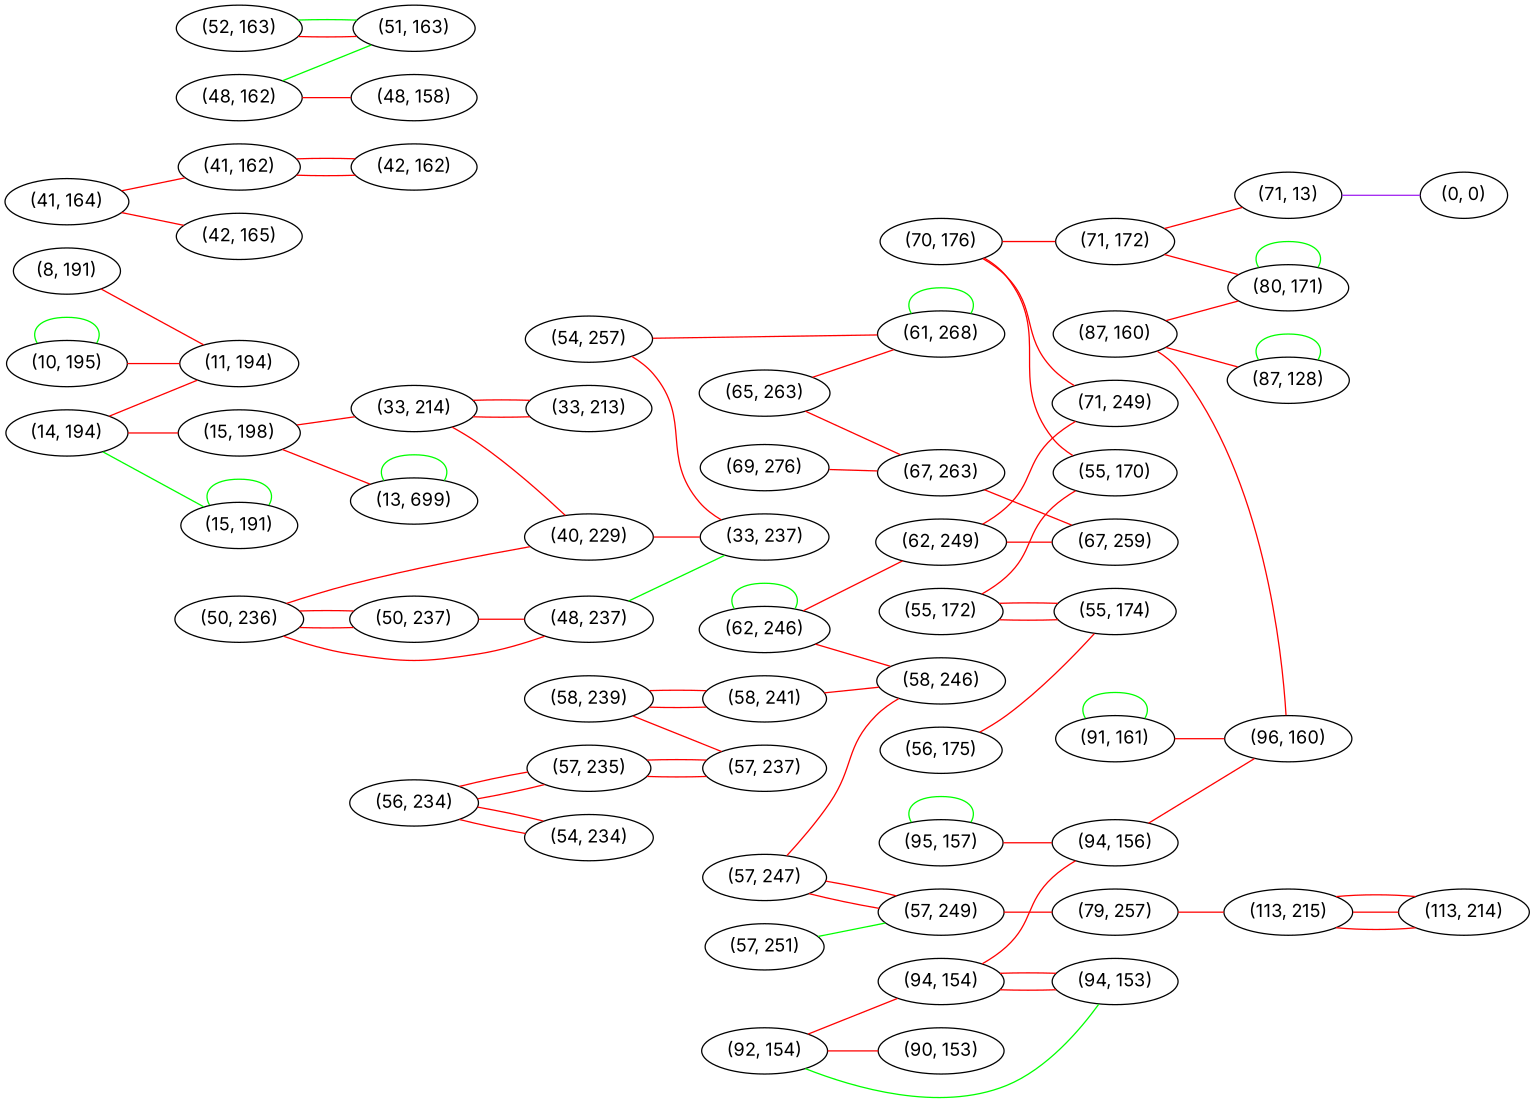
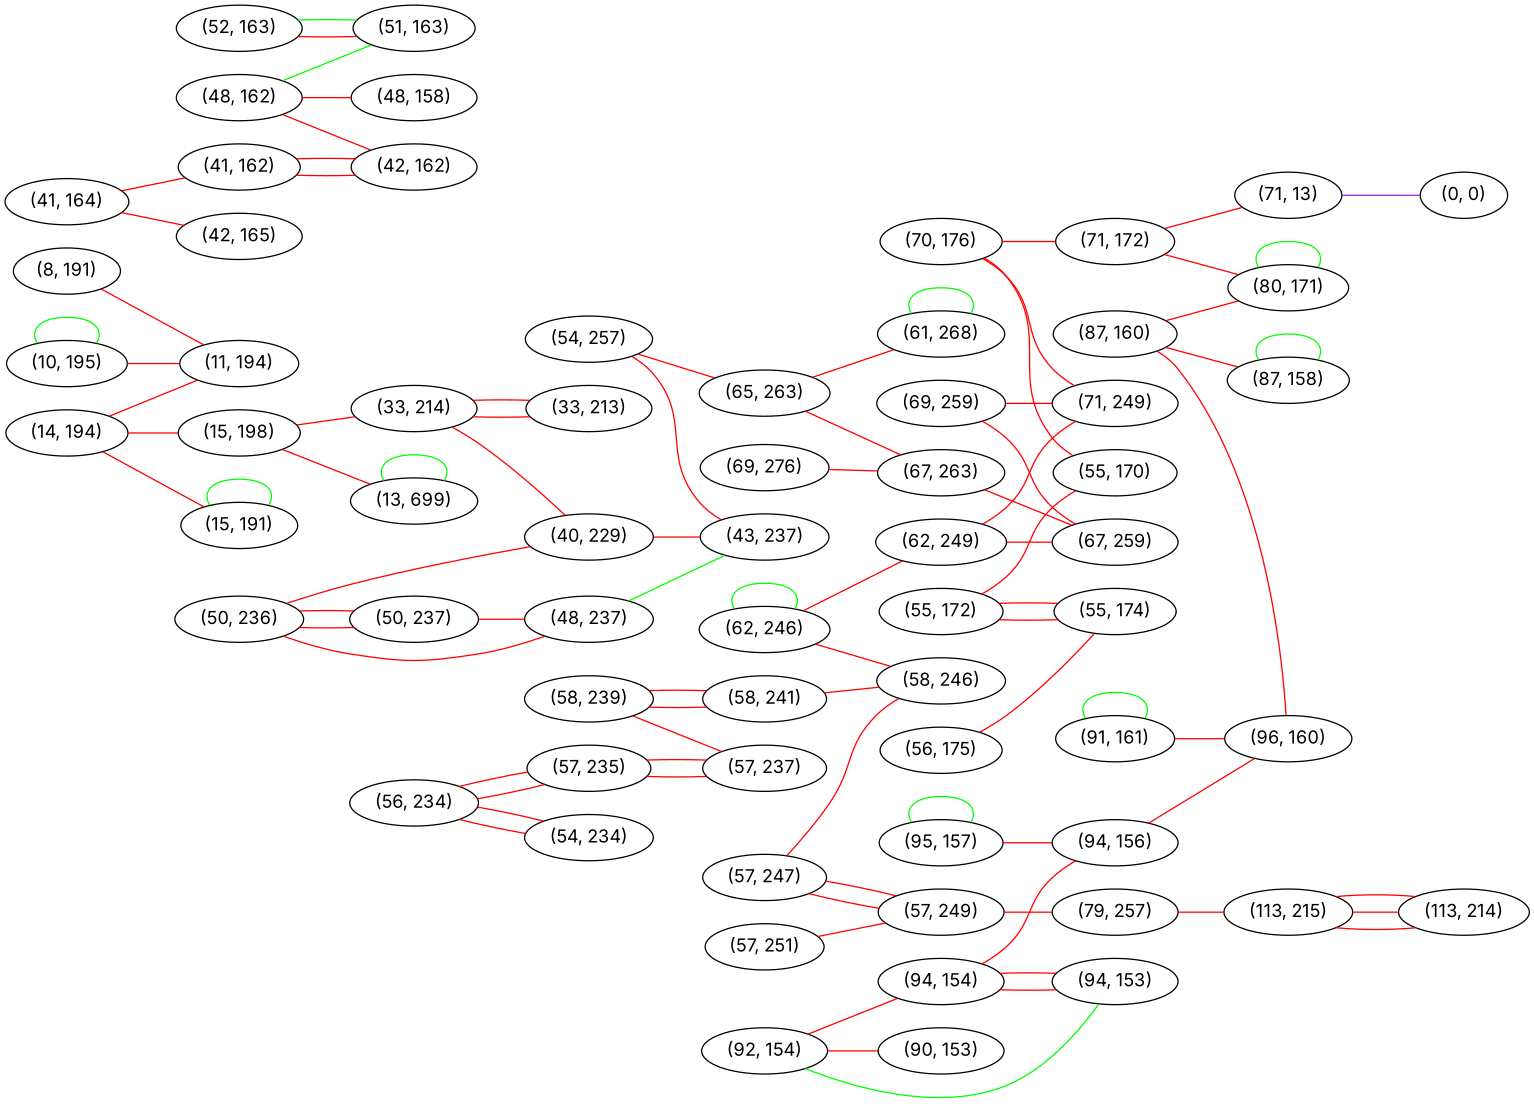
edge "(48, 162)" -- "(42, 162)": added
edge "(61, 268)" -- "(54, 257)": now "(65, 263)" -- "(54, 257)"
node "(87, 128)": label "(87, 128)" -> "(87, 158)"
node "(69, 259)": added
edge "(14, 194)" -- "(15, 191)": color green -> red
node "(33, 237)": label "(33, 237)" -> "(43, 237)"
edge "(57, 249)" -- "(57, 251)": color green -> red
